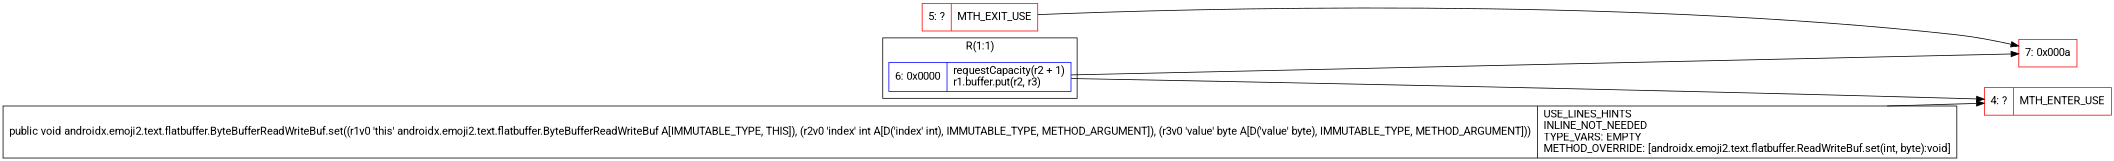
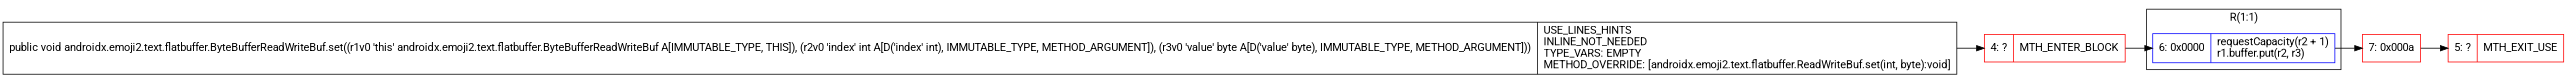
edge "5: ?" -> "7: 0x000a": reversed
edge "6: 0x0000" -> "4: ?": reversed
node "4: ?": text "MTH_ENTER_USE" -> "MTH_ENTER_BLOCK"
